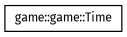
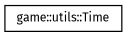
node "game::game::Time": label "game::game::Time" -> "game::utils::Time"
